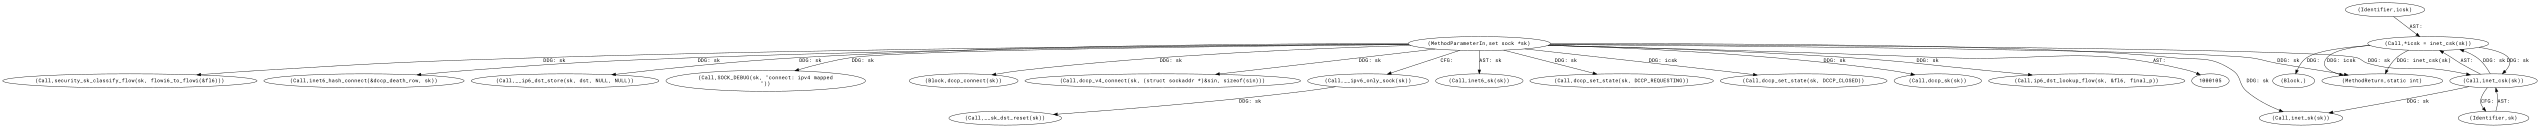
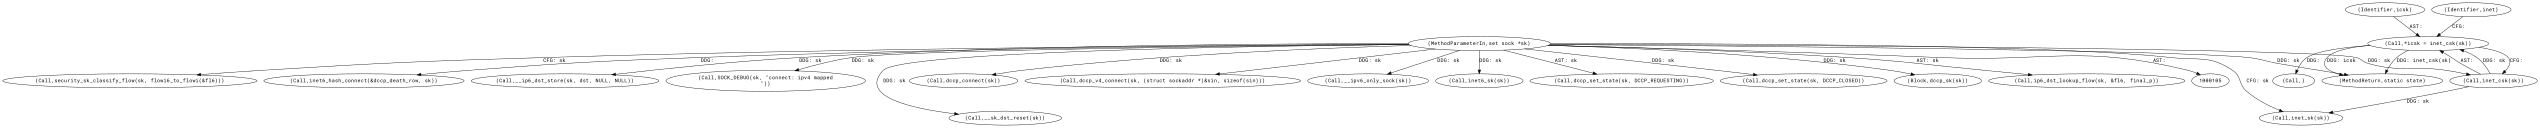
node "(Identifier,inet)": added
edge "(MethodParameterIn,set sock *sk)" -> "(Call,security_sk_classify_flow(sk, flowi6_to_flowi(&fl6)))": label "DDG: sk" -> "CFG: sk"
edge "(MethodParameterIn,set sock *sk)" -> "(Call,inet6_hash_connect(&dccp_death_row, sk))": label "DDG: sk" -> "DDG: "
edge "(MethodParameterIn,set sock *sk)" -> "(Call,__ipv6_only_sock(sk))": label "CFG: " -> "DDG: sk"
edge "(MethodParameterIn,set sock *sk)" -> "(Call,inet6_sk(sk))": label "AST: sk" -> "DDG: sk"
edge "(MethodParameterIn,set sock *sk)" -> "(Call,dccp_set_state(sk, DCCP_REQUESTING))": label "DDG: sk" -> "AST: sk"
edge "(MethodParameterIn,set sock *sk)" -> "(Call,dccp_set_state(sk, DCCP_CLOSED))": label "DDG: icsk" -> "DDG: sk"
edge "(MethodParameterIn,set sock *sk)" -> "(Call,ip6_dst_lookup_flow(sk, &fl6, final_p))": label "DDG: sk" -> "AST: sk"
edge "(Call,*icsk = inet_csk(sk))" -> "(Call,inet_csk(sk))": label "DDG: sk" -> "CFG: "
node "(Block,dccp_connect(sk))": label "(Block,dccp_connect(sk))" -> "(Call,dccp_connect(sk))"
node "(Call,dccp_sk(sk))": label "(Call,dccp_sk(sk))" -> "(Block,dccp_sk(sk))"
edge "(MethodParameterIn,set sock *sk)" -> "(Call,inet_sk(sk))": label "DDG: sk" -> "CFG: sk"
node "(Block,)": label "(Block,)" -> "(Call,)"
node "(MethodReturn,static int)": label "(MethodReturn,static int)" -> "(MethodReturn,static state)"
edge "(Call,__ipv6_only_sock(sk))" -> "(Call,__sk_dst_reset(sk))": now "(MethodParameterIn,set sock *sk)" -> "(Call,__sk_dst_reset(sk))"
node "(Identifier,sk)": removed
